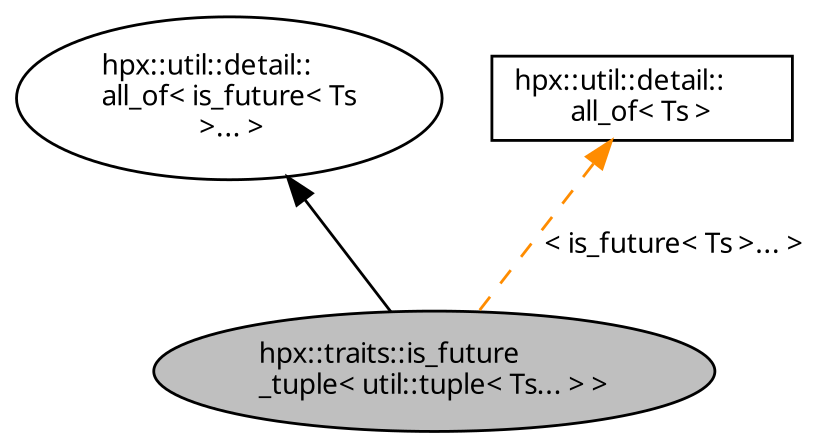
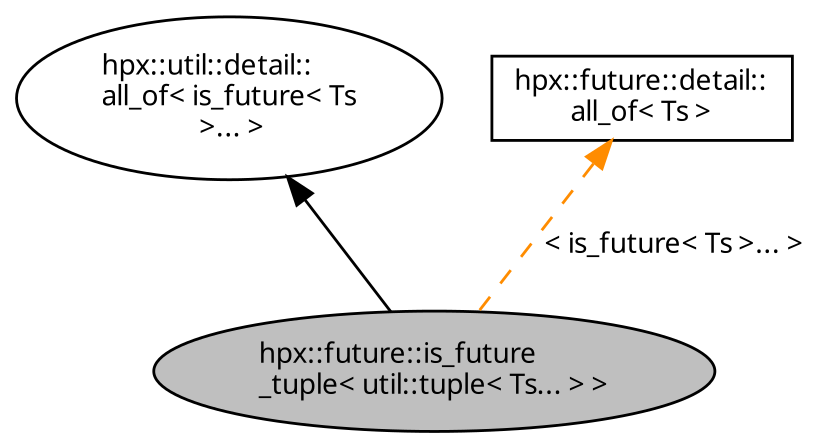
node "hpx::util::detail:: all_of< Ts >": label "hpx::util::detail:: all_of< Ts >" -> "hpx::future::detail:: all_of< Ts >"
node "hpx::traits::is_future _tuple< util::tuple< Ts... > >": label "hpx::traits::is_future _tuple< util::tuple< Ts... > >" -> "hpx::future::is_future _tuple< util::tuple< Ts... > >"
